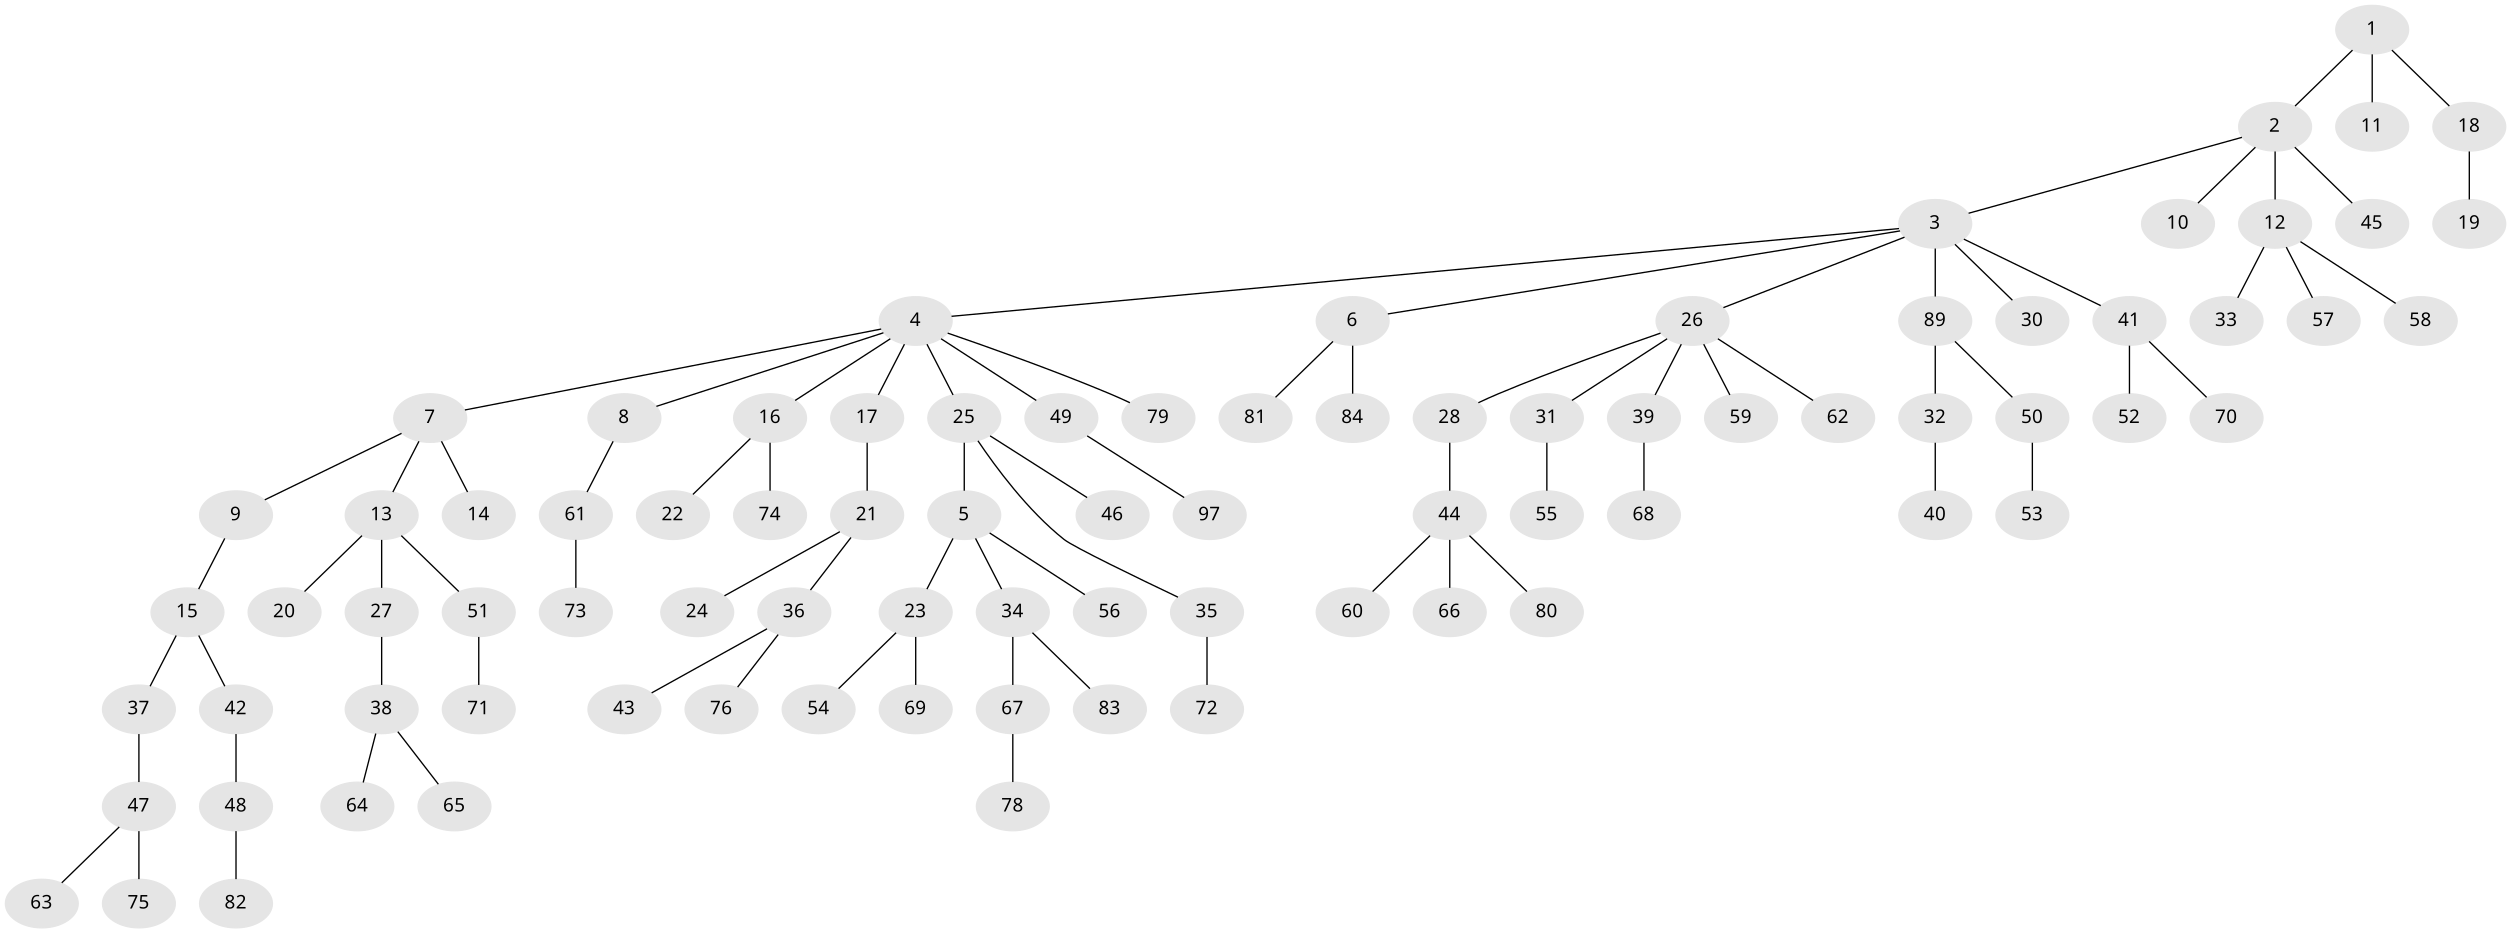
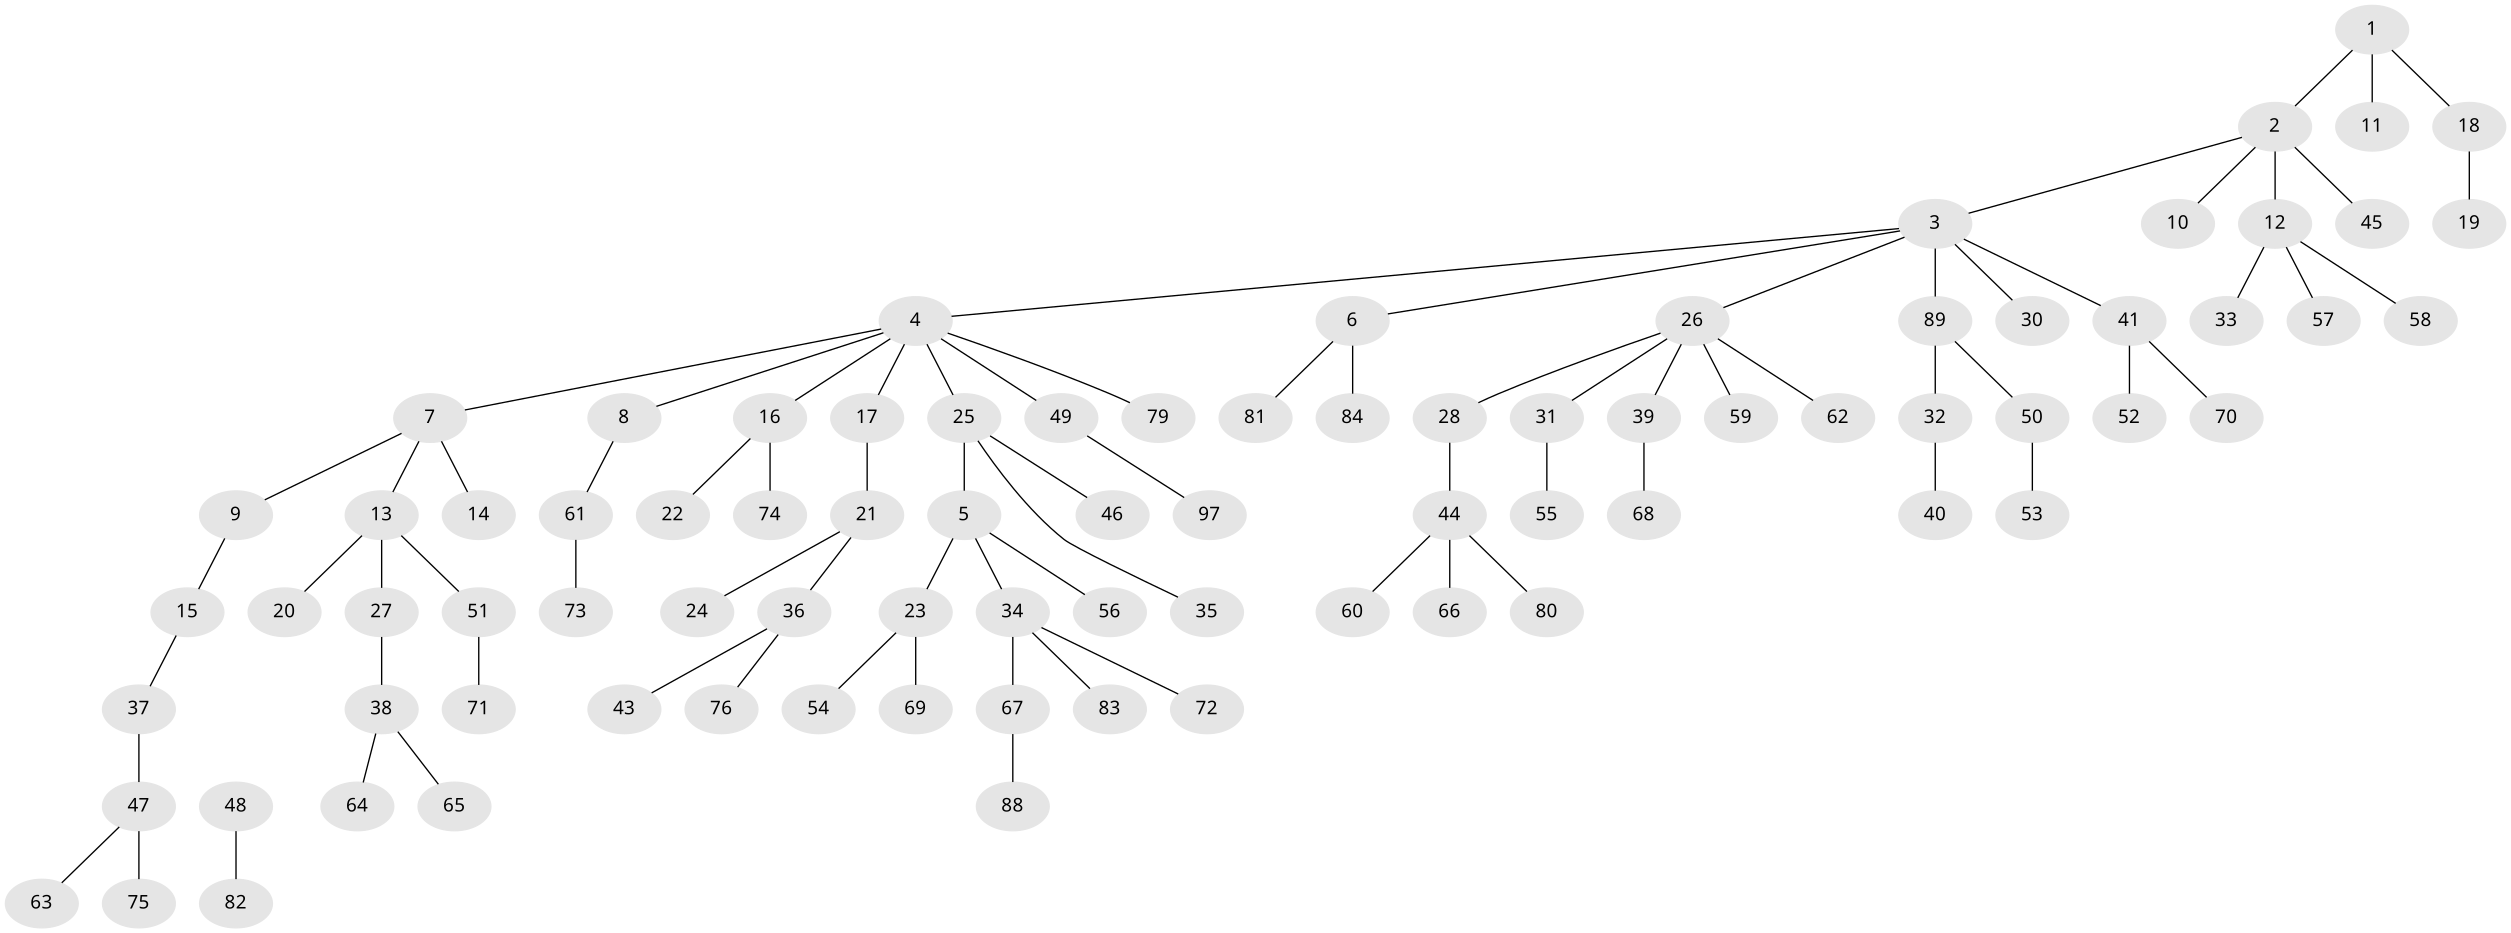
edge "35" -- "72": now "34" -- "72"
node "42": removed
node "78": label "78" -> "88"
